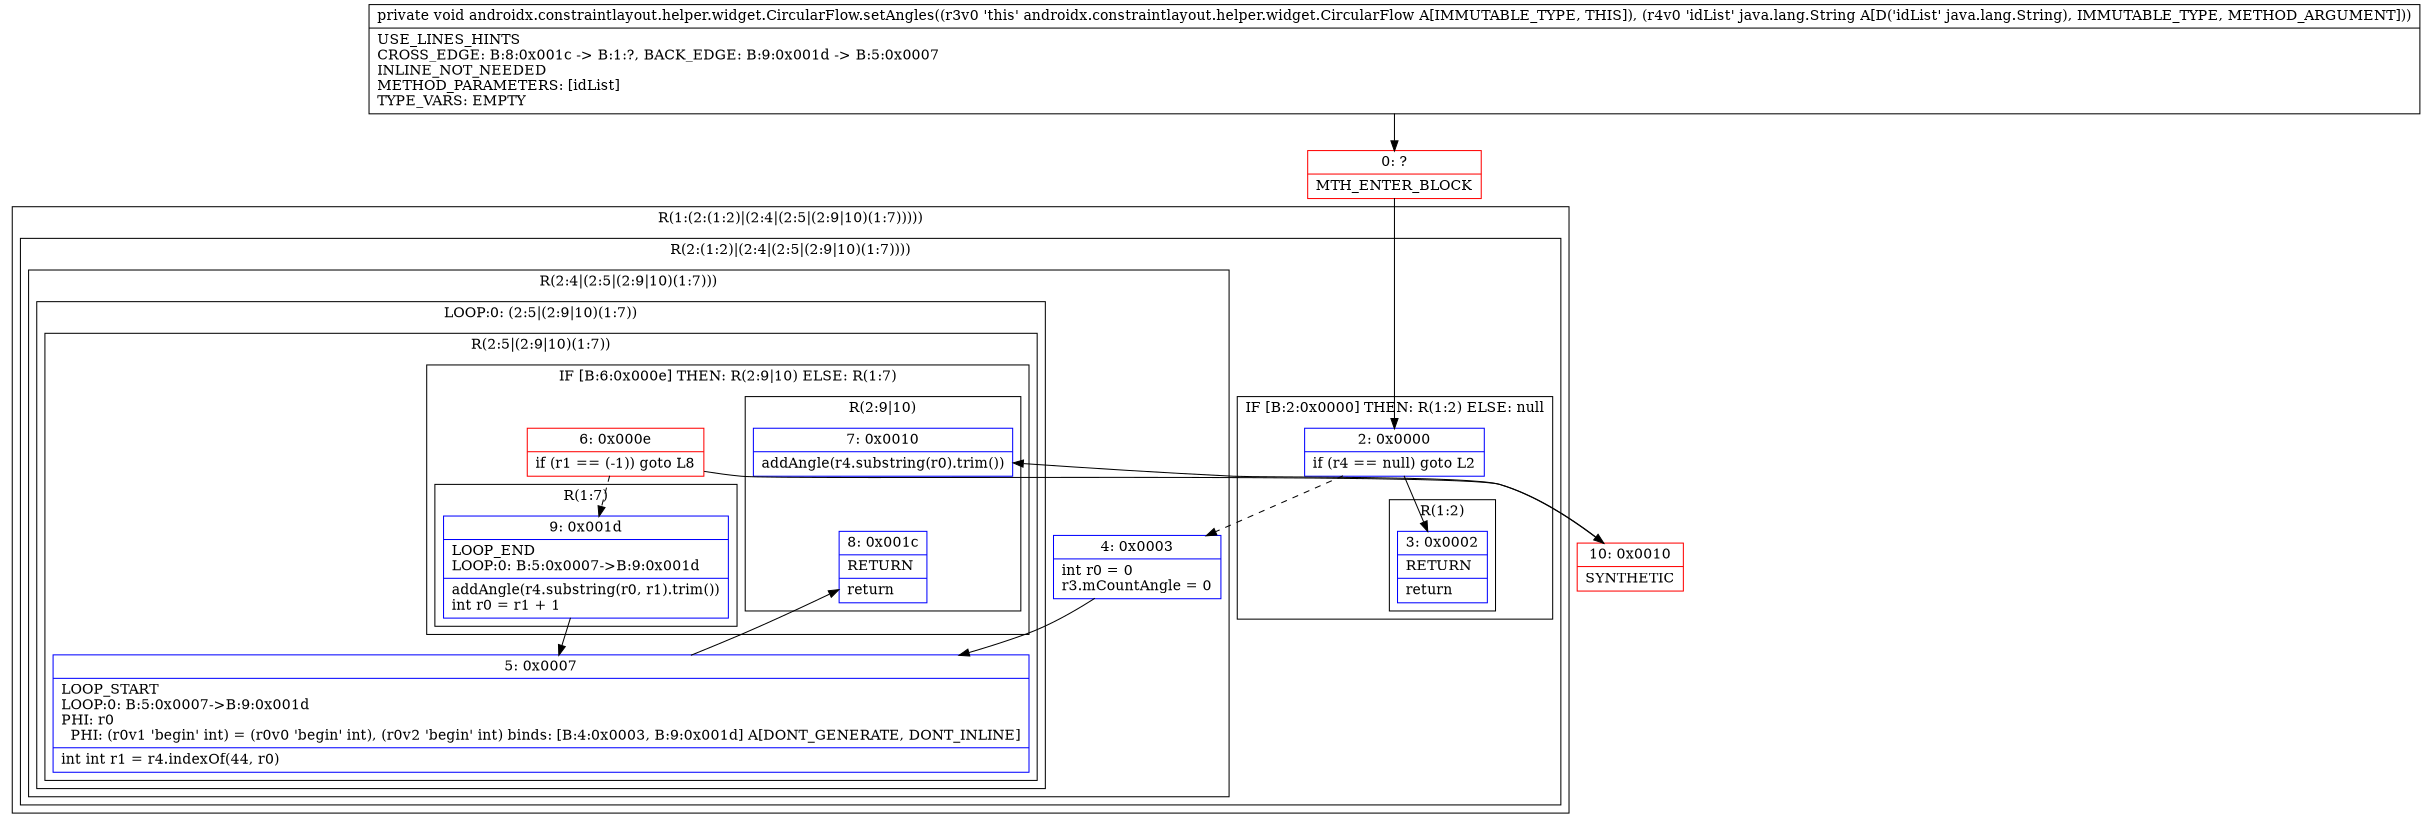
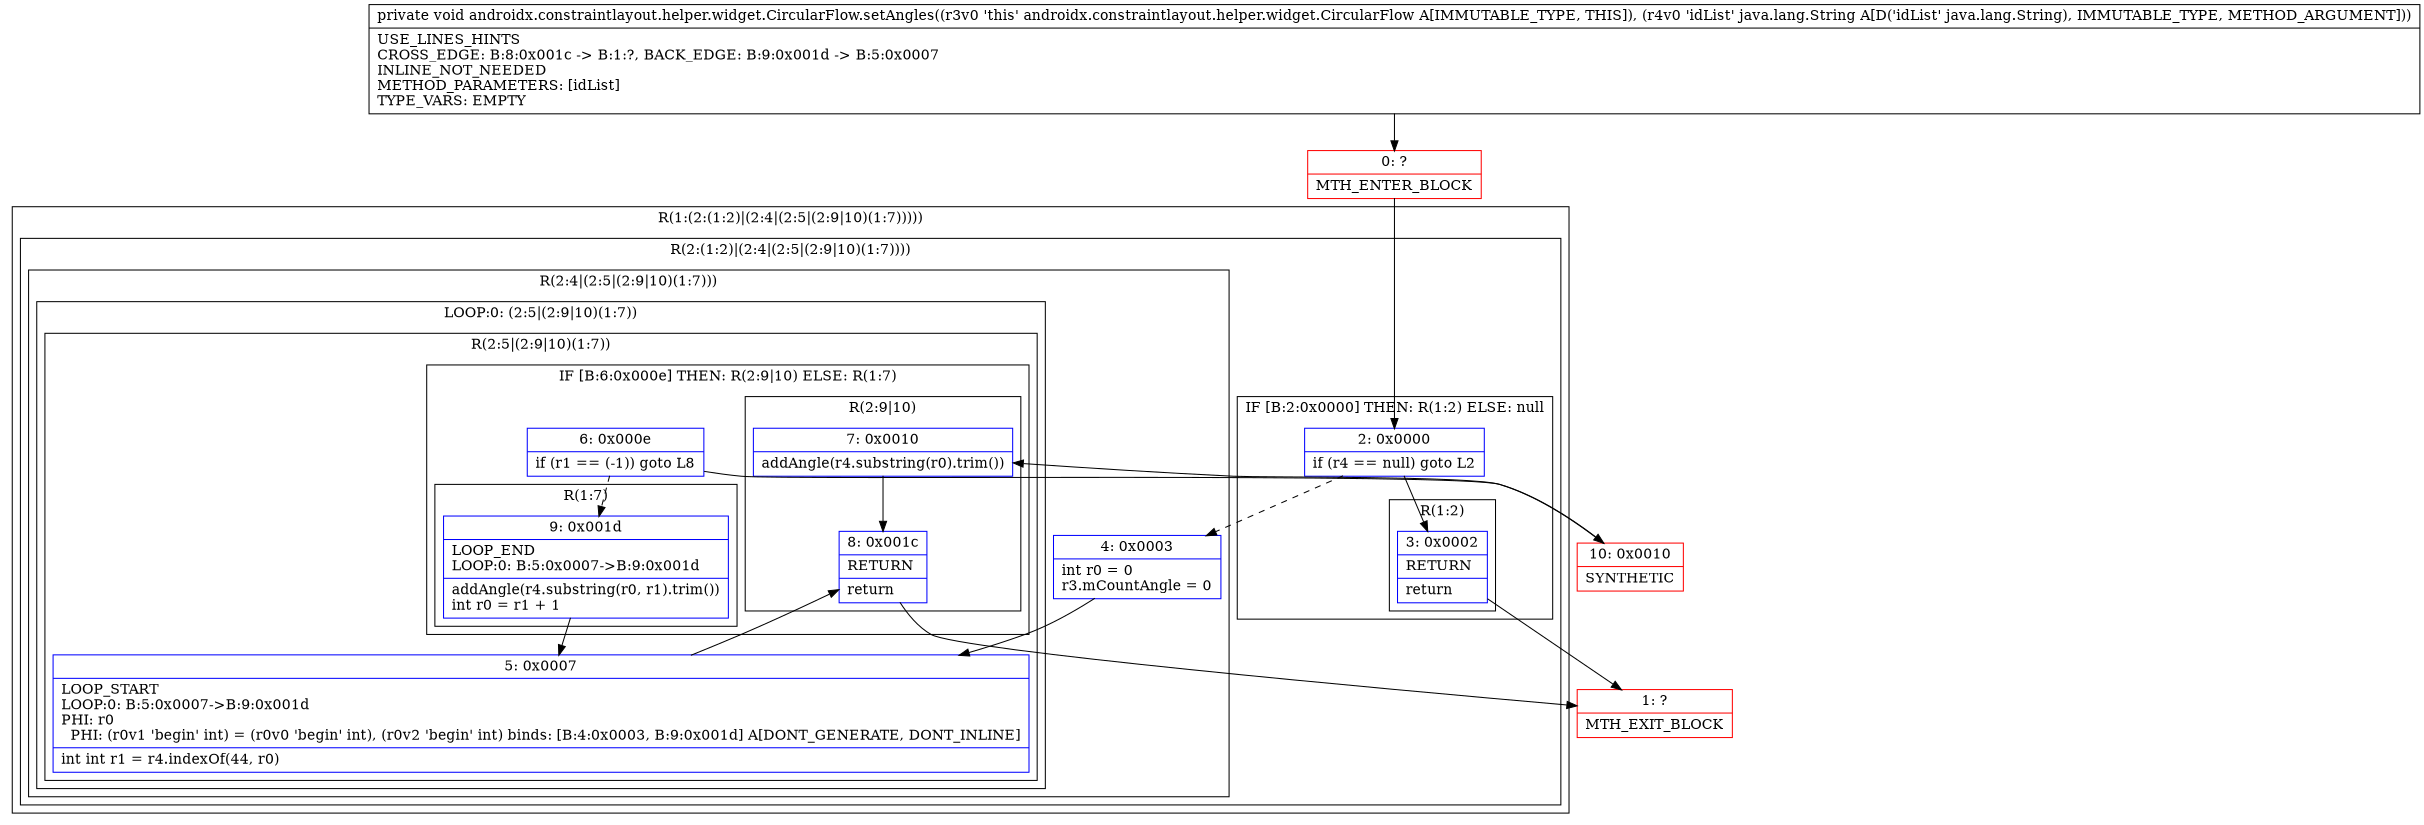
node "6: 0x000e": color red -> blue
edge "7: 0x0010" -> "8: 0x001c": added
node "1: ?": added
